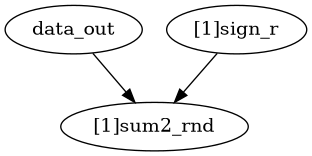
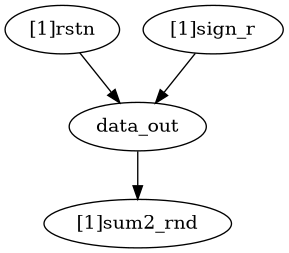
node "[1]rstn": added
edge "[1]sign_r" -> "[1]sum2_rnd": now "[1]sign_r" -> "data_out"
